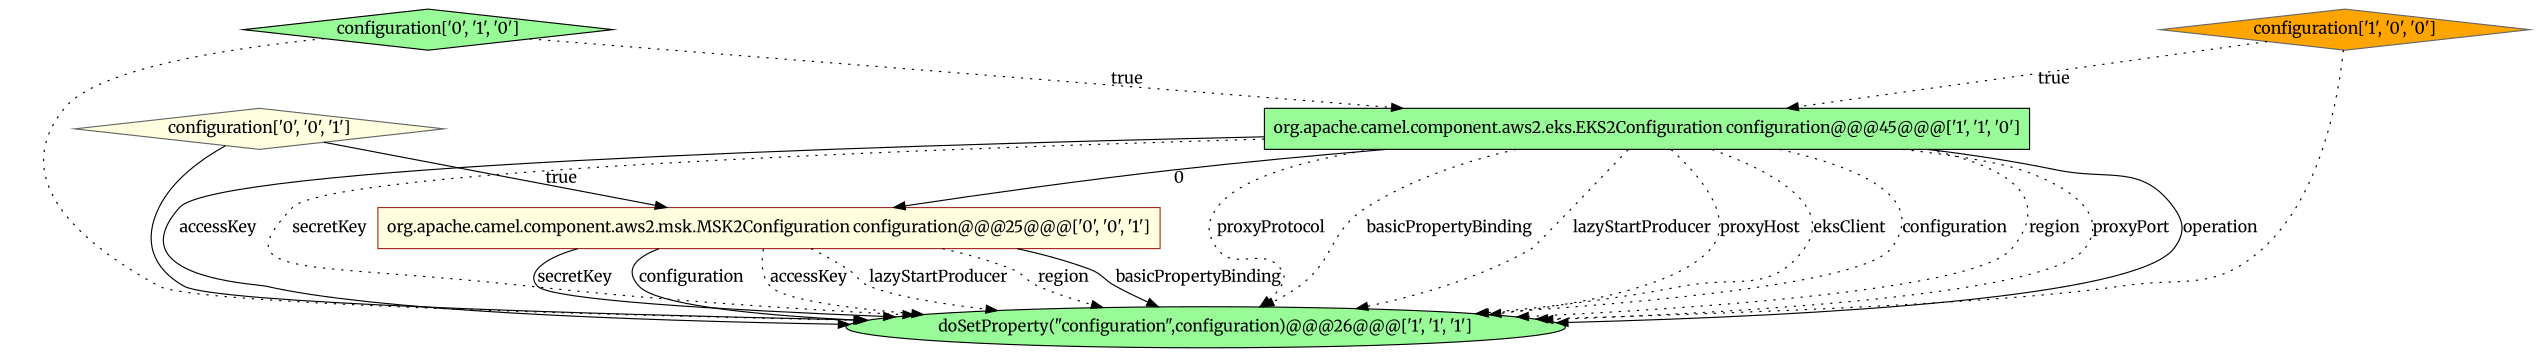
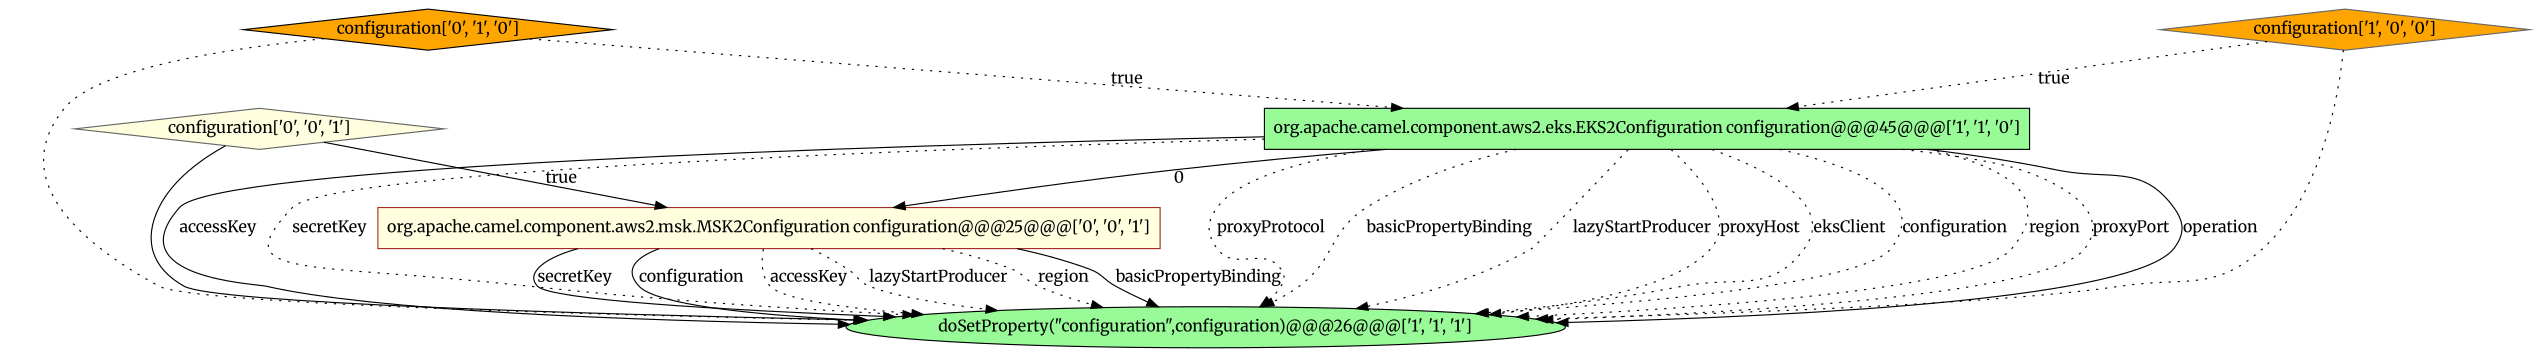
node "configuration['0', '1', '0']": fillcolor palegreen -> orange
